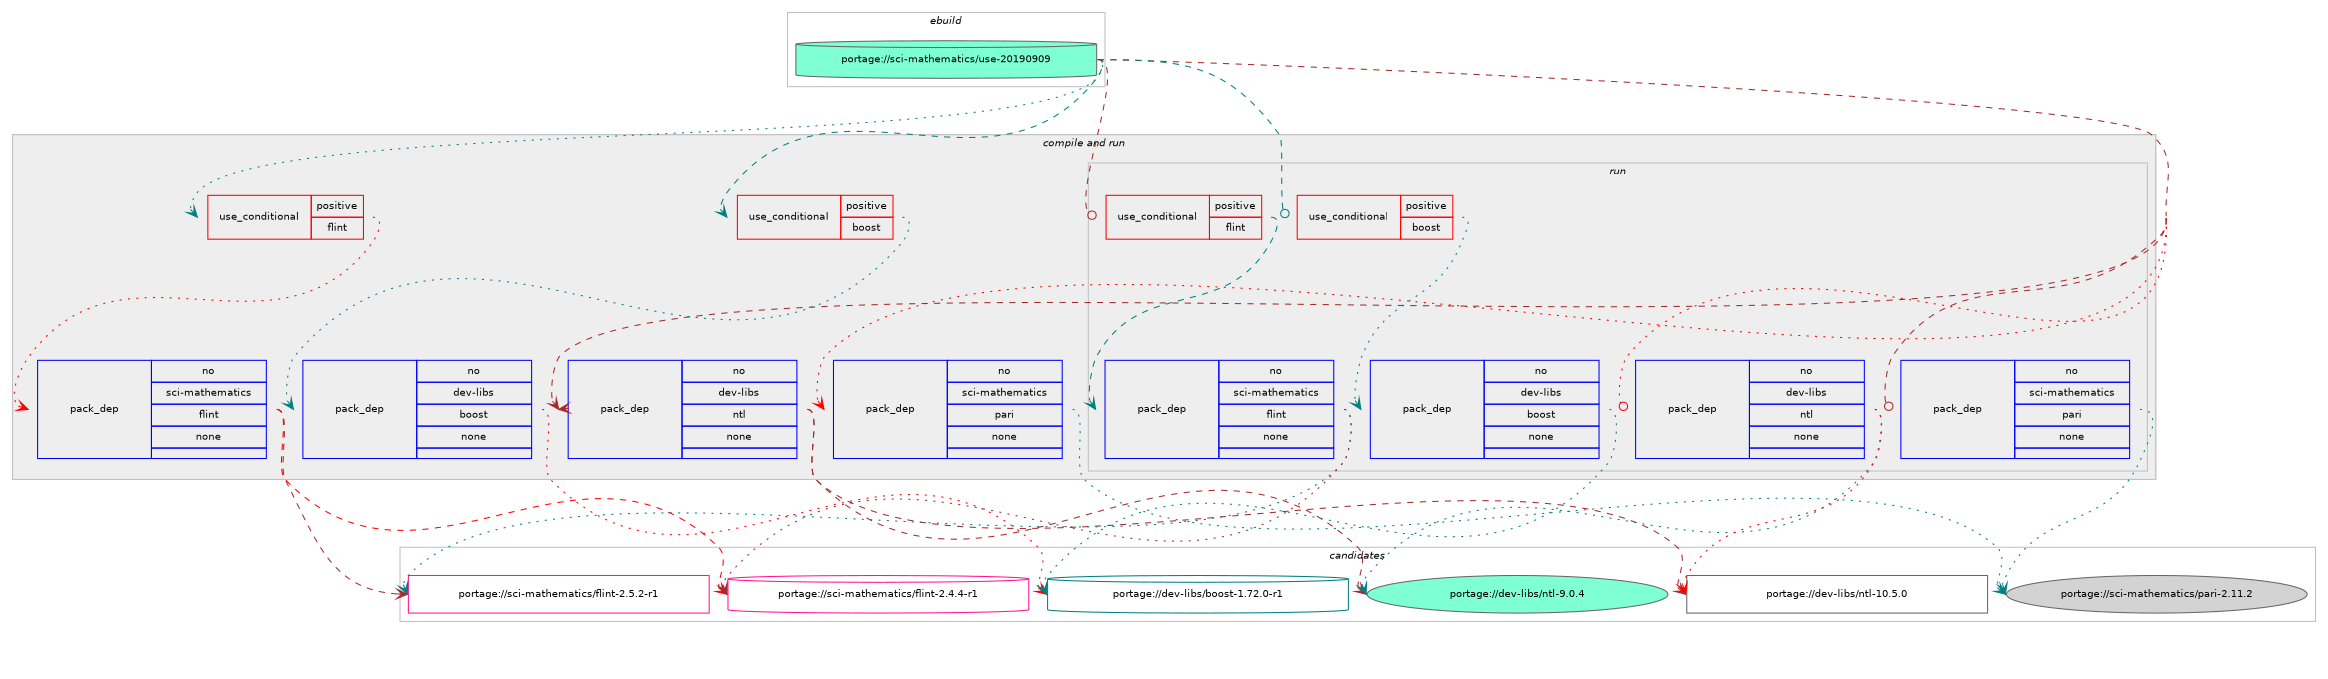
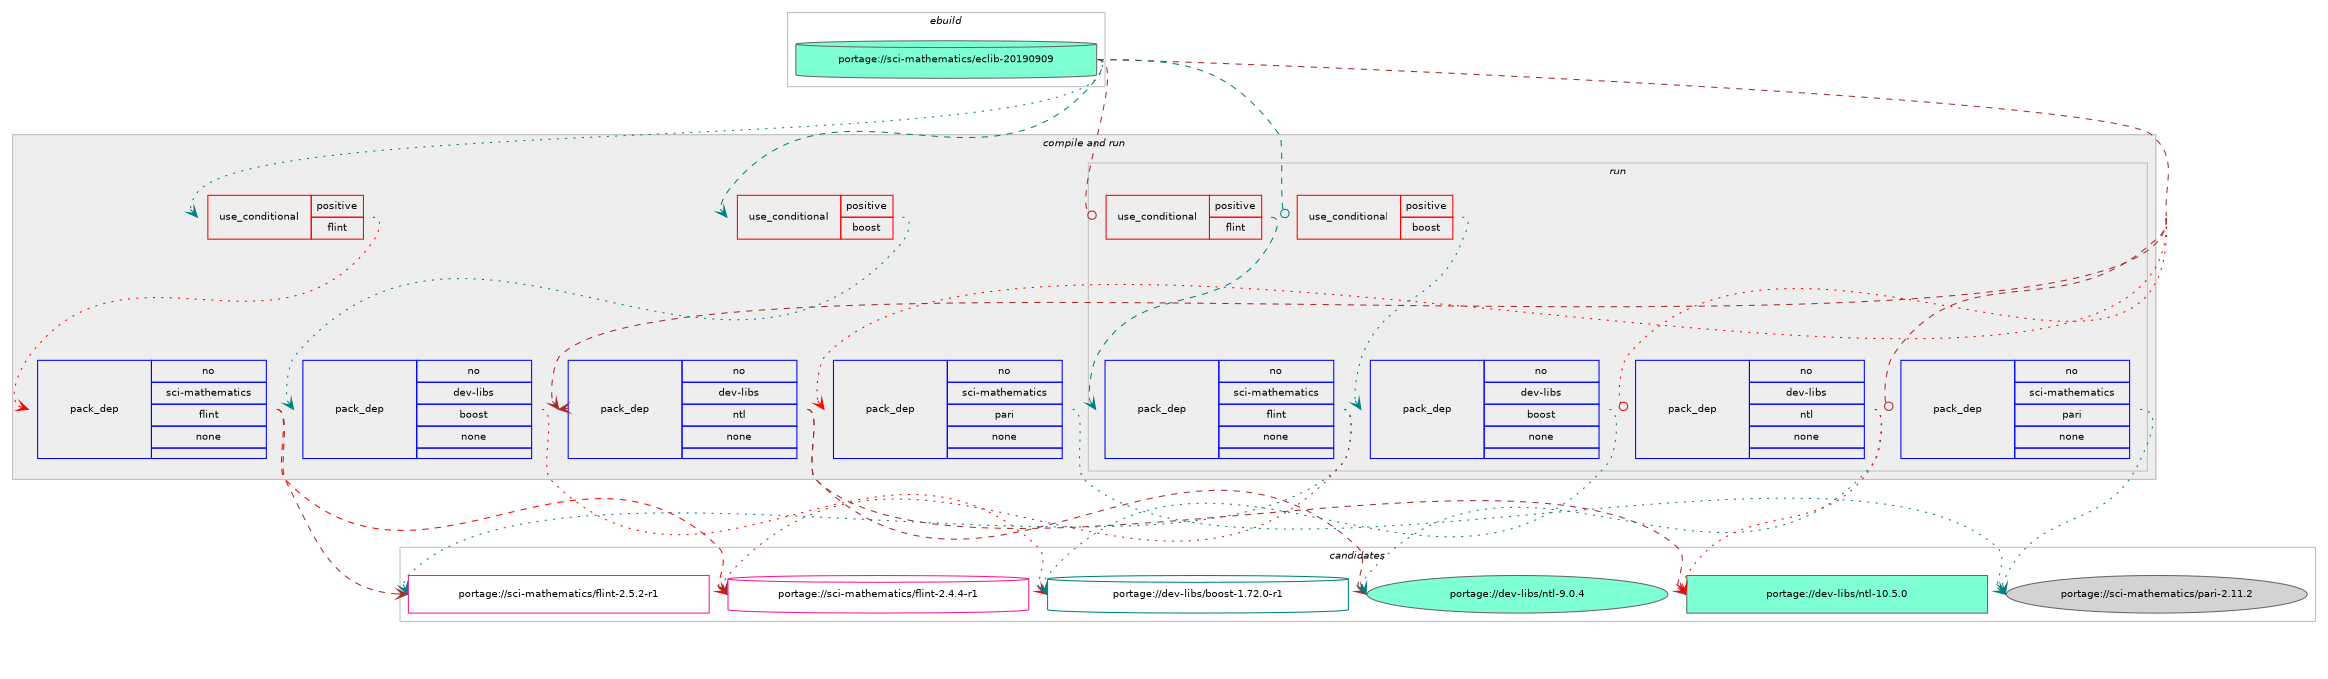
node "portage://sci-mathematics/use-20190909": label "portage://sci-mathematics/use-20190909" -> "portage://sci-mathematics/eclib-20190909"
node "portage://dev-libs/ntl-10.5.0": fillcolor white -> aquamarine
